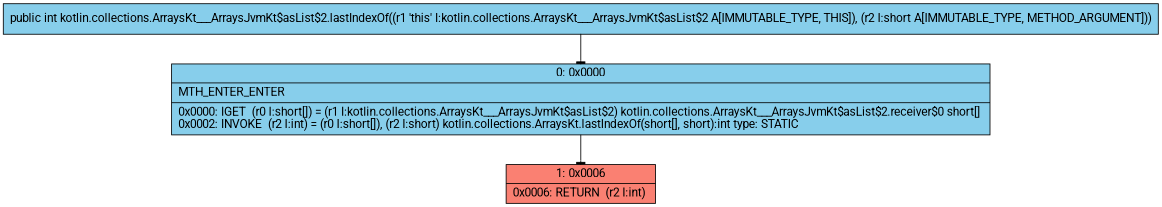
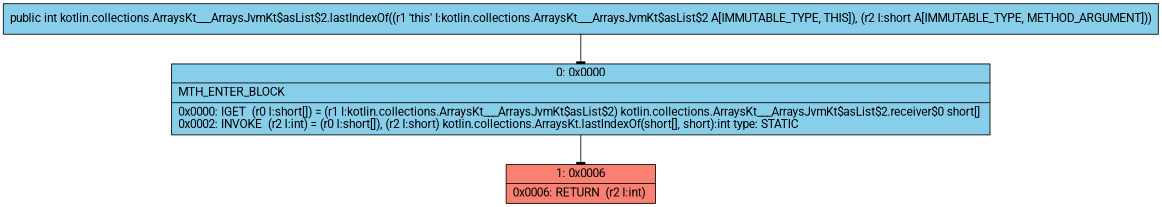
node "0: 0x0000": text "MTH_ENTER_ENTER" -> "MTH_ENTER_BLOCK"
